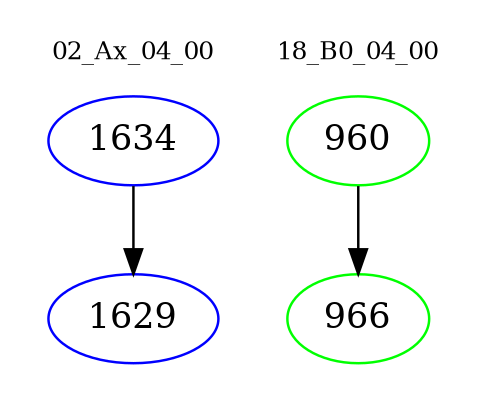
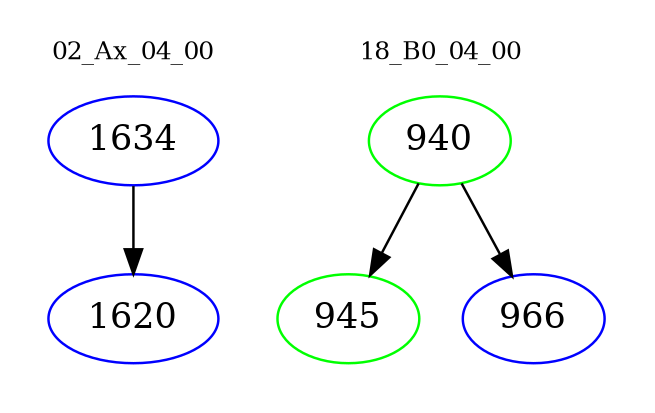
node "960": label "960" -> "940"
node "1629": label "1629" -> "1620"
node "945": added
node "966": color green -> blue
